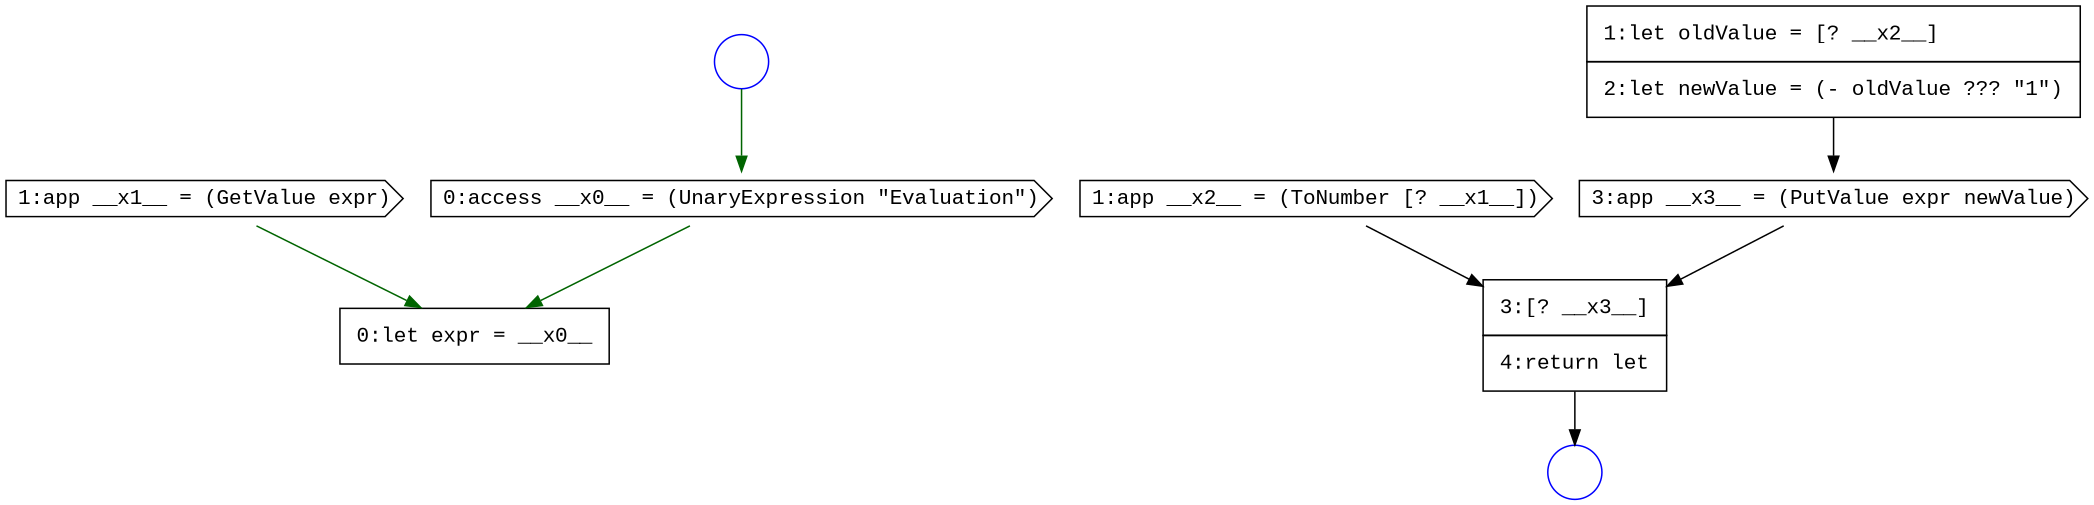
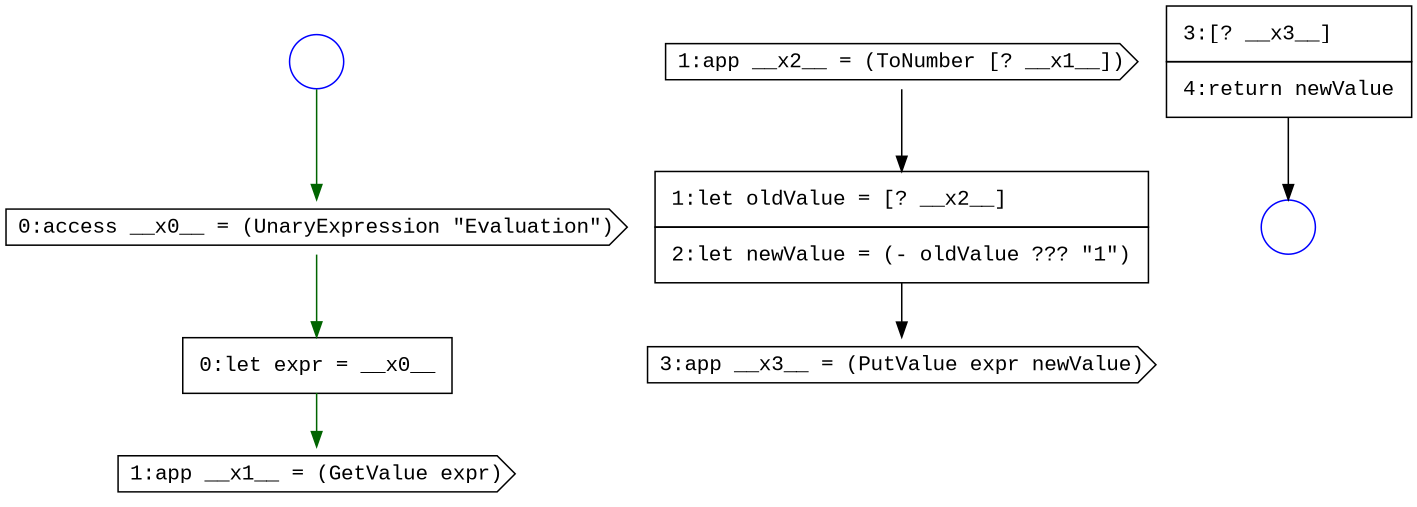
edge "1:app __x2__ = (ToNumber [? __x1__])" -> "3:[? __x3__]": now "1:app __x2__ = (ToNumber [? __x1__])" -> "1:let oldValue = [? __x2__]"
edge "3:app __x3__ = (PutValue expr newValue)" -> "3:[? __x3__]": removed
edge "1:app __x1__ = (GetValue expr)" -> "0:let expr = __x0__": reversed
node "3:[? __x3__]": text "4:return let" -> "4:return newValue"
